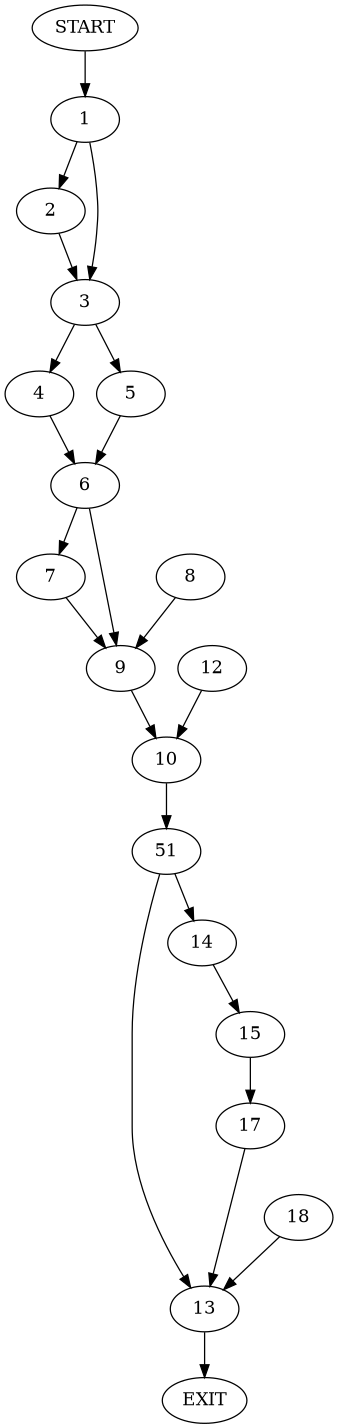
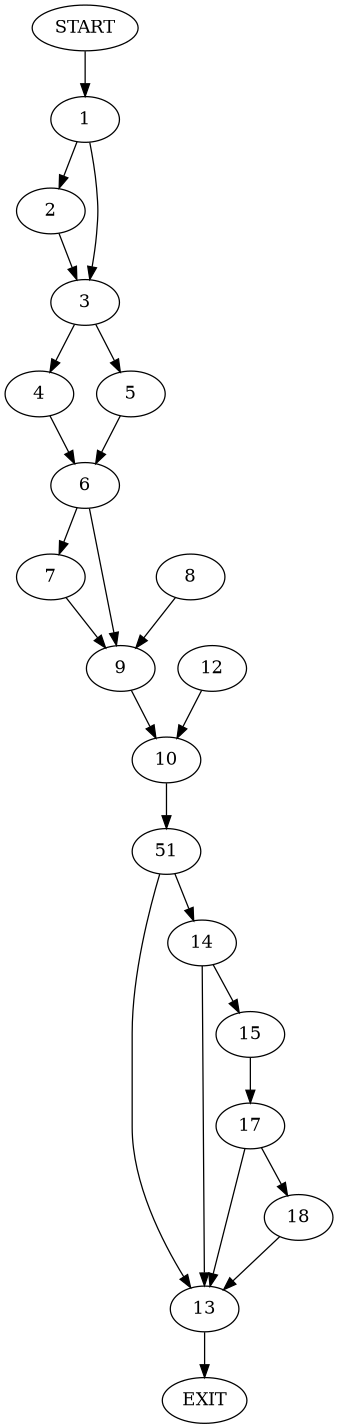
edge "14" -> "13": added
edge "17" -> "18": added
